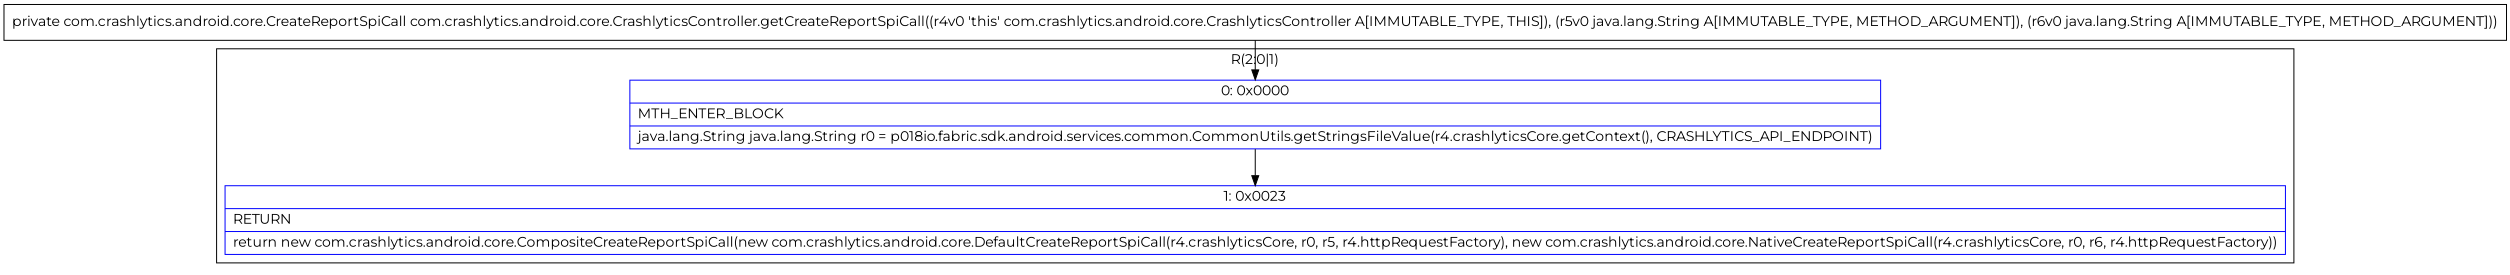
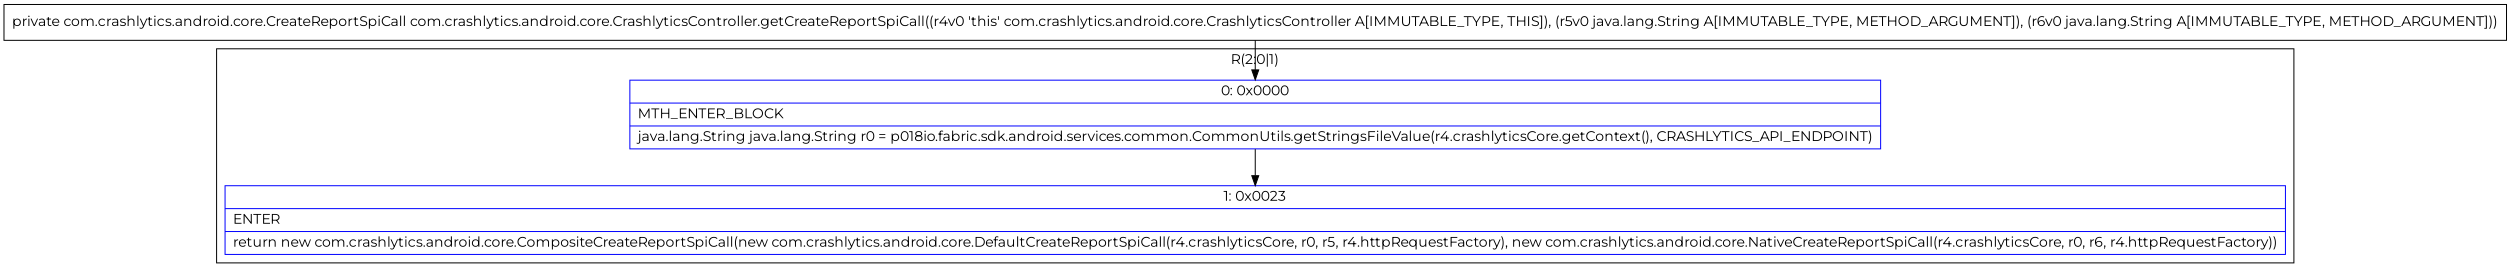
node "1: 0x0023": text "RETURN" -> "ENTER"
